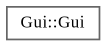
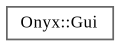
node "Gui::Gui": label "Gui::Gui" -> "Onyx::Gui"
